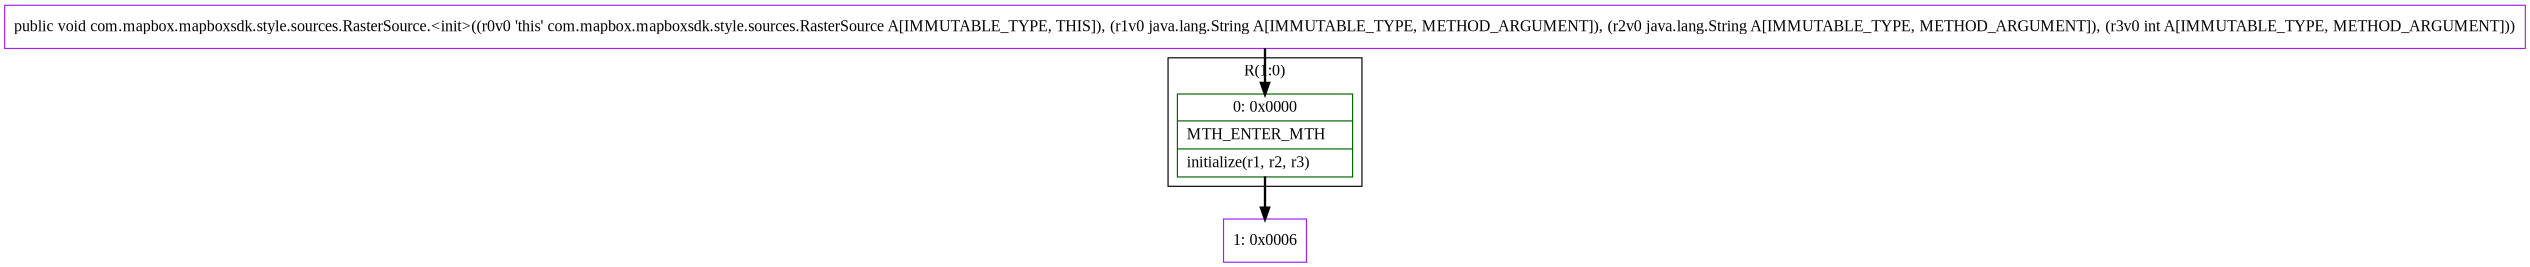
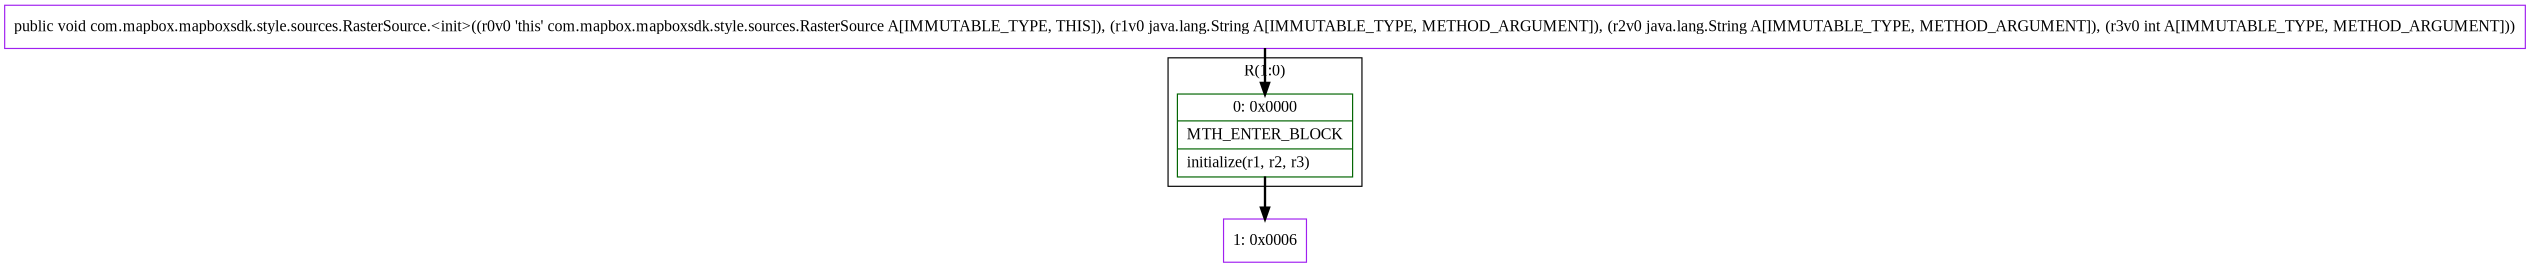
node "0: 0x0000": text "MTH_ENTER_MTH" -> "MTH_ENTER_BLOCK"
